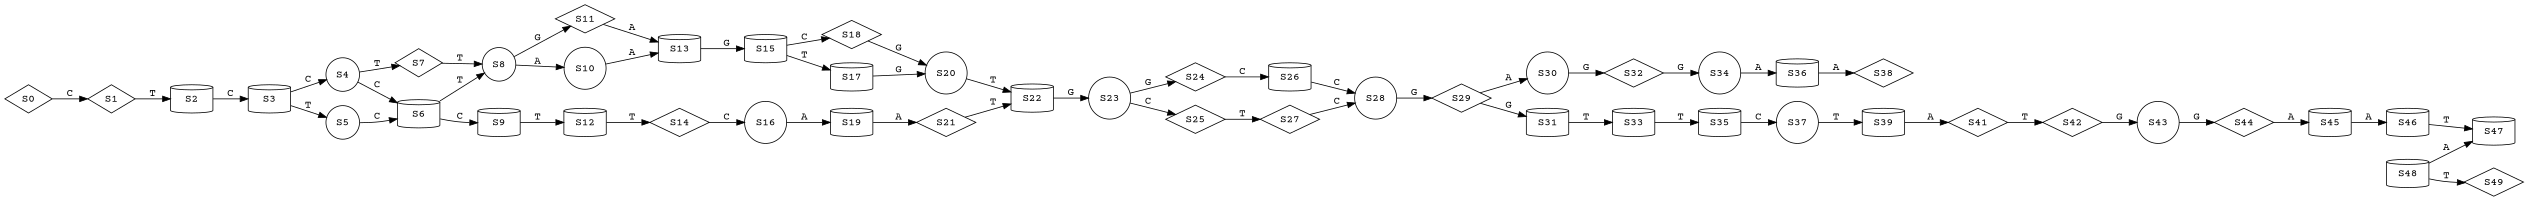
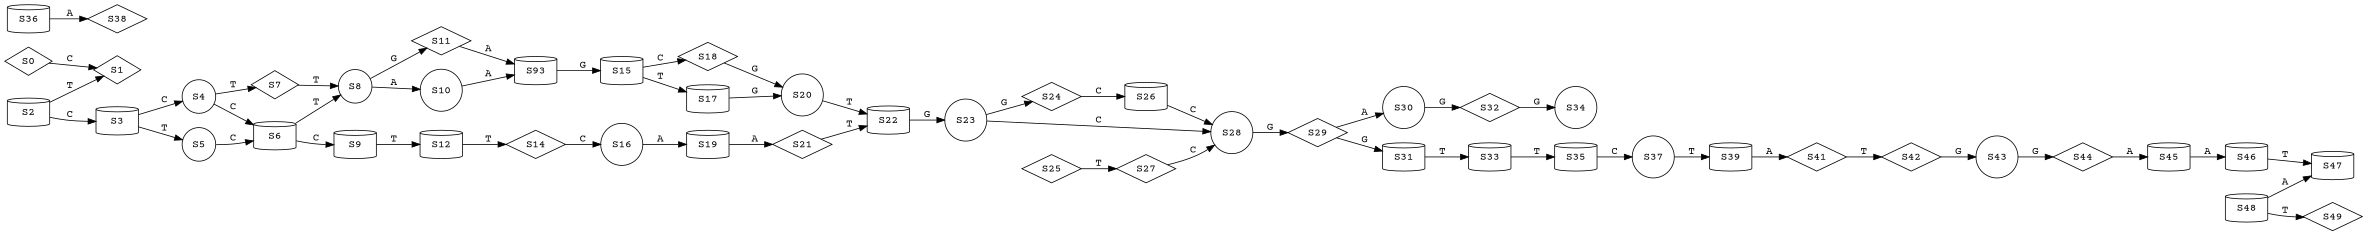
node "S13": label "S13" -> "S93"
edge "S34" -> "S36": removed, label "A"
edge "S1" -> "S2": reversed
edge "S23" -> "S25": now "S23" -> "S28"
